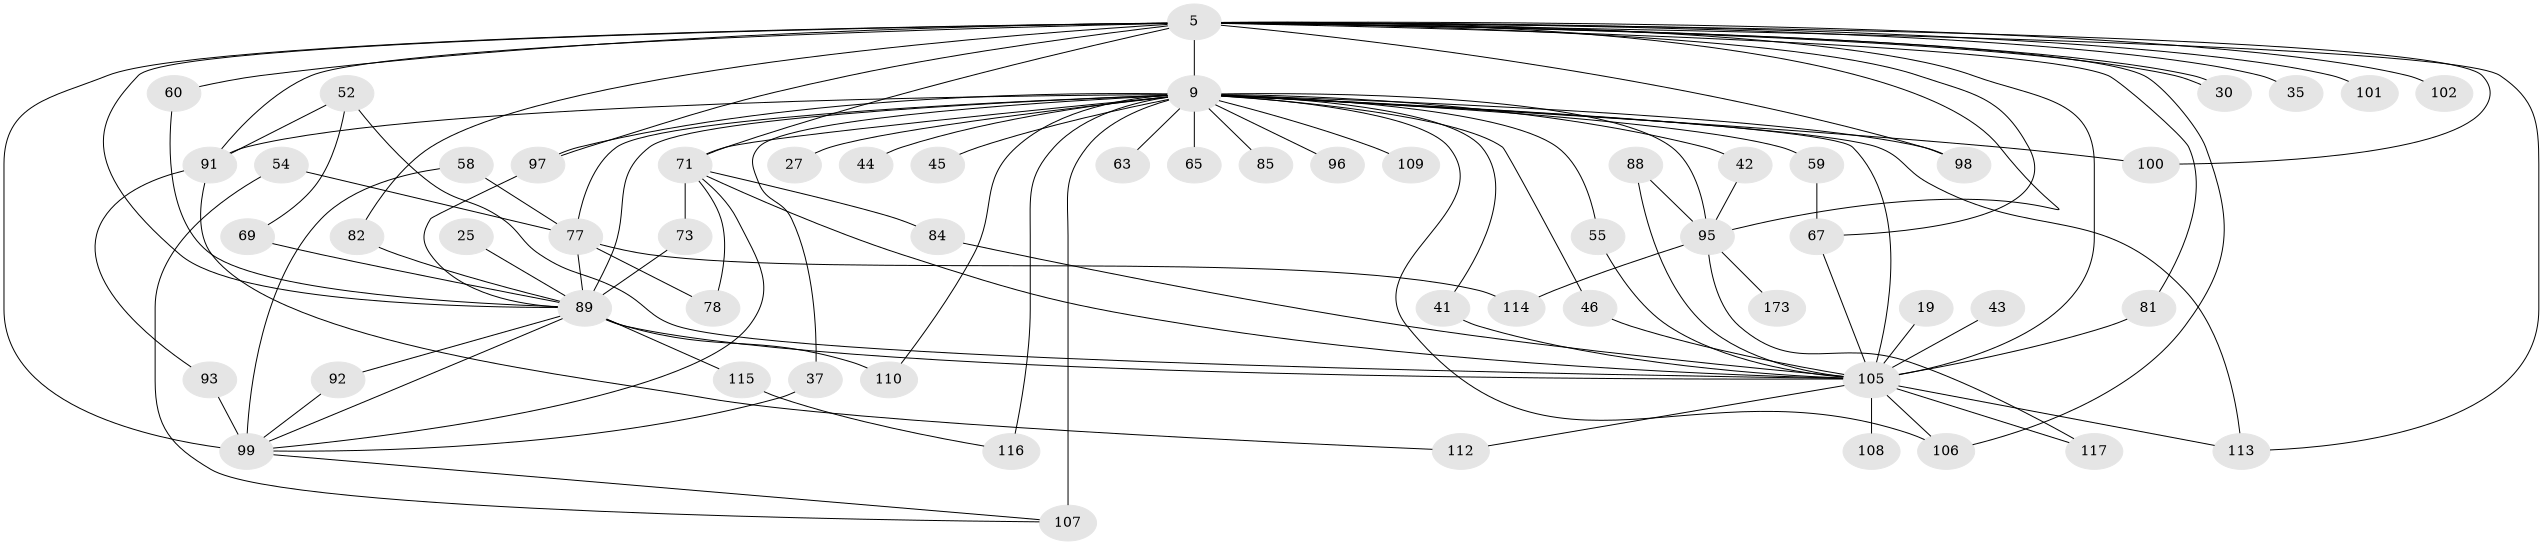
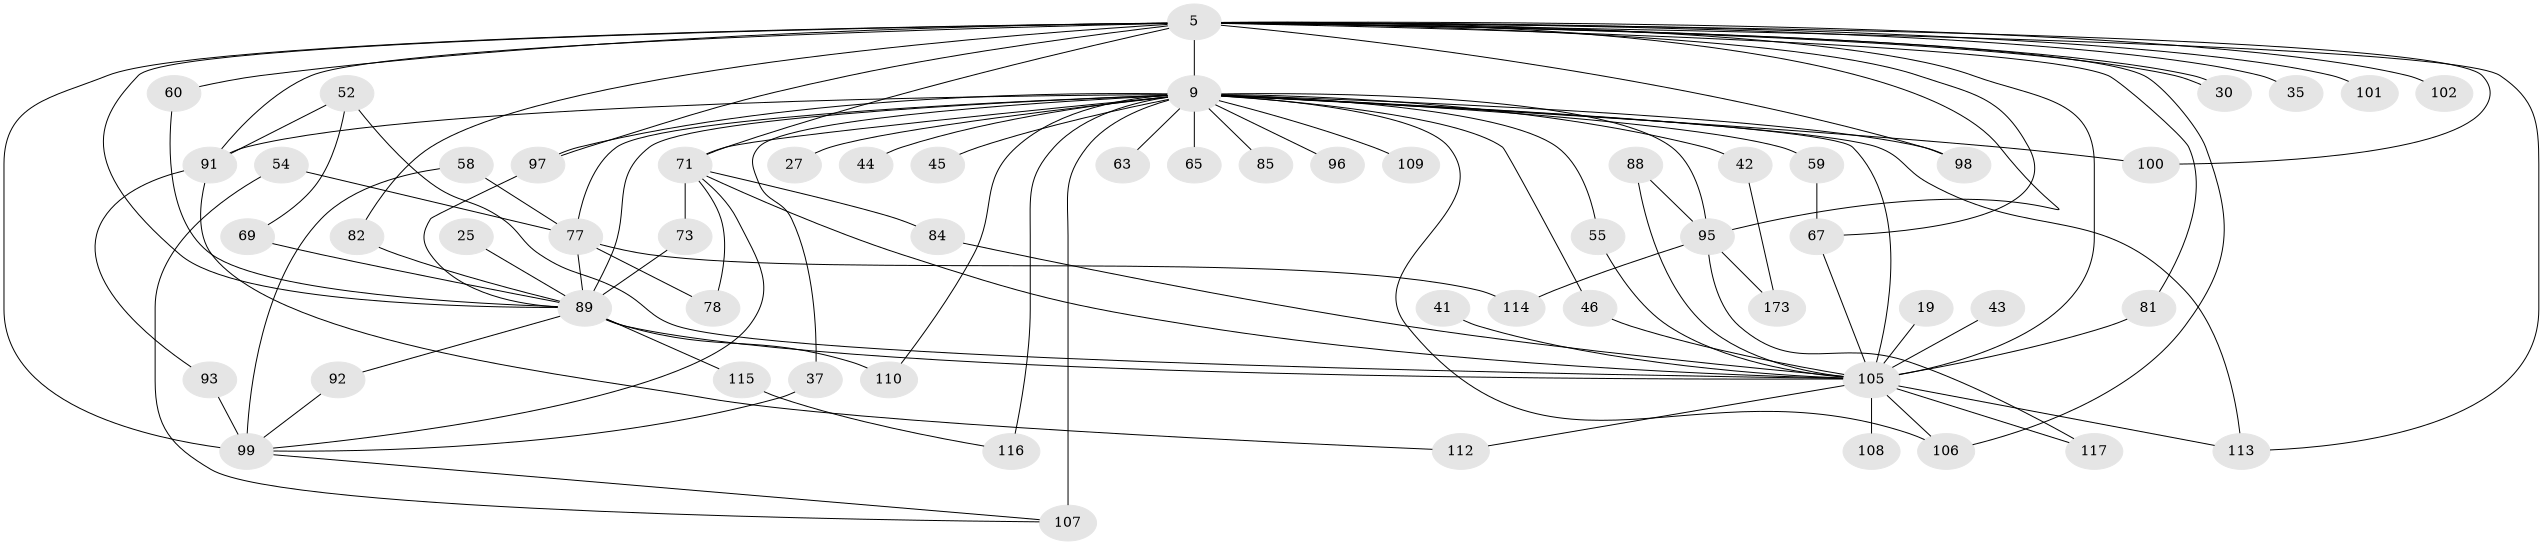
edge "9" -- "41": removed
edge "42" -- "95": now "42" -- "173"
edge "89" -- "99": removed
